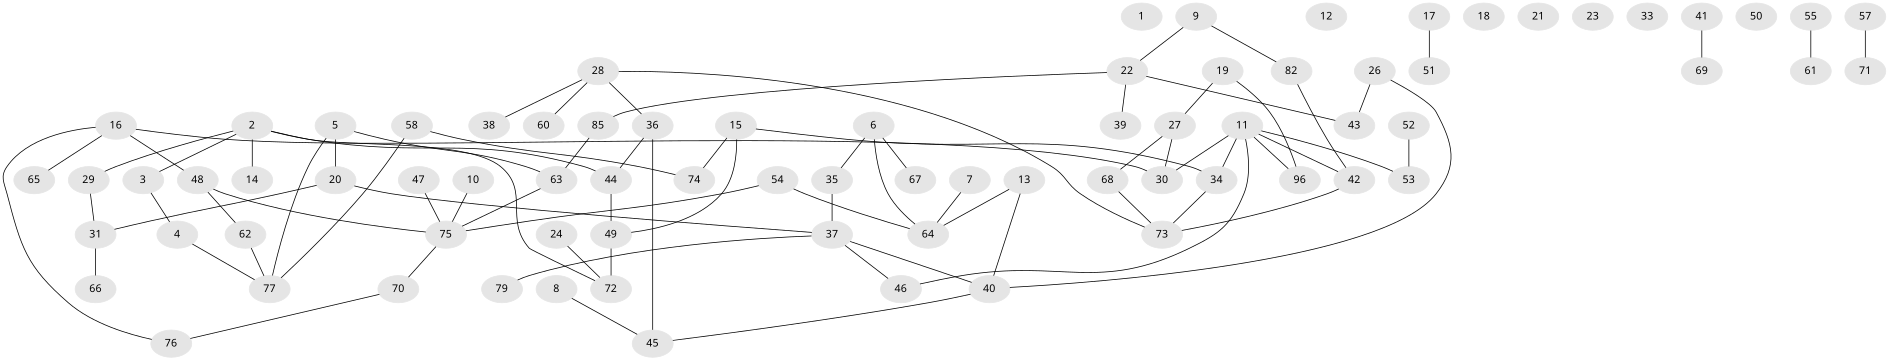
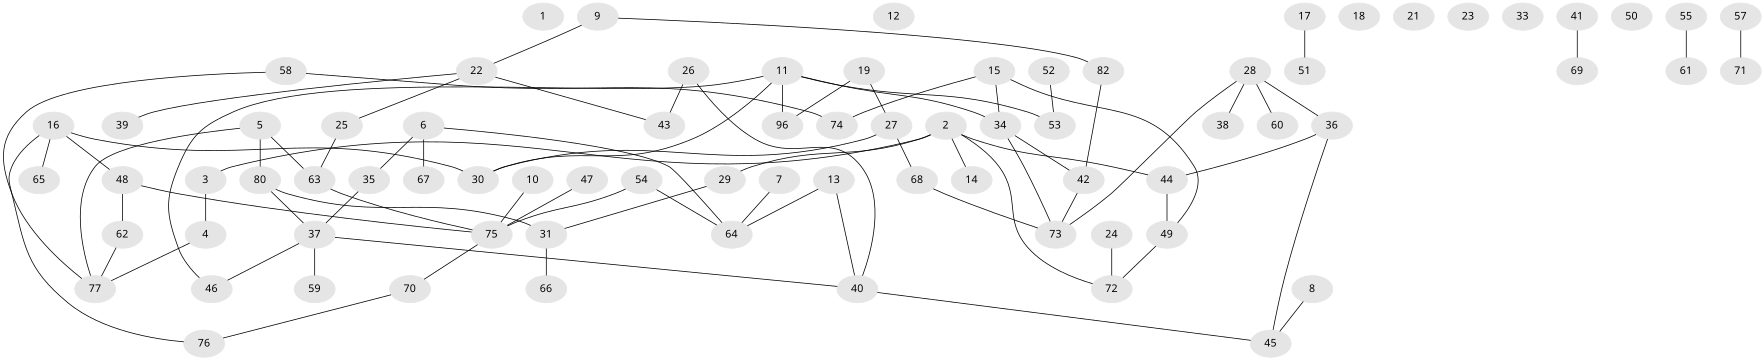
node "85": label "85" -> "25"
edge "11" -- "42": now "34" -- "42"
node "20": label "20" -> "80"
node "79": label "79" -> "59"
